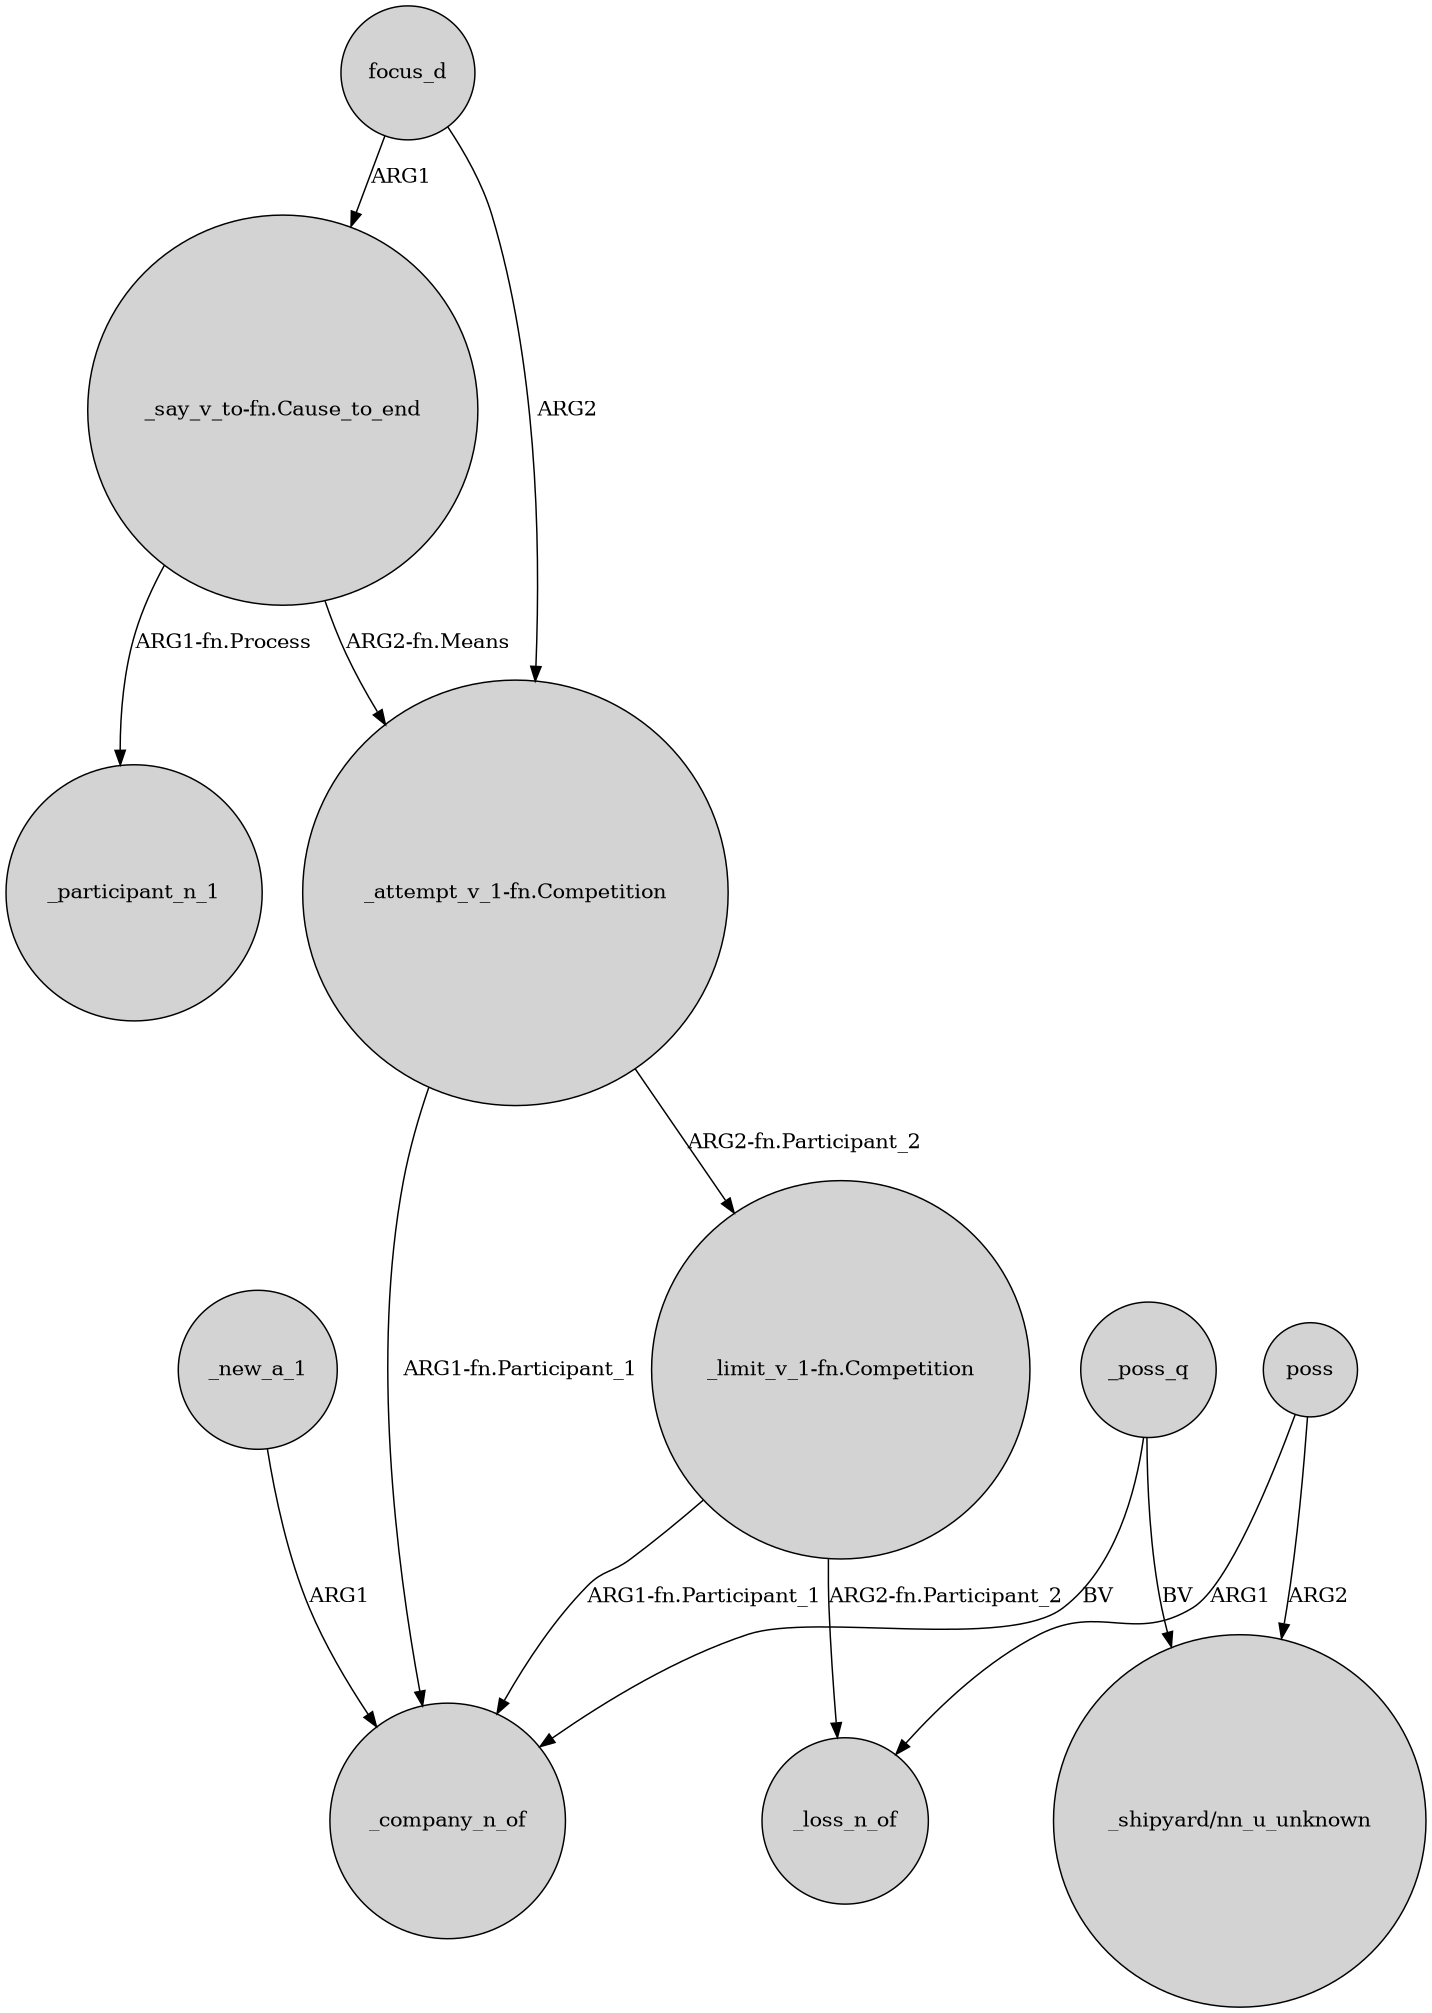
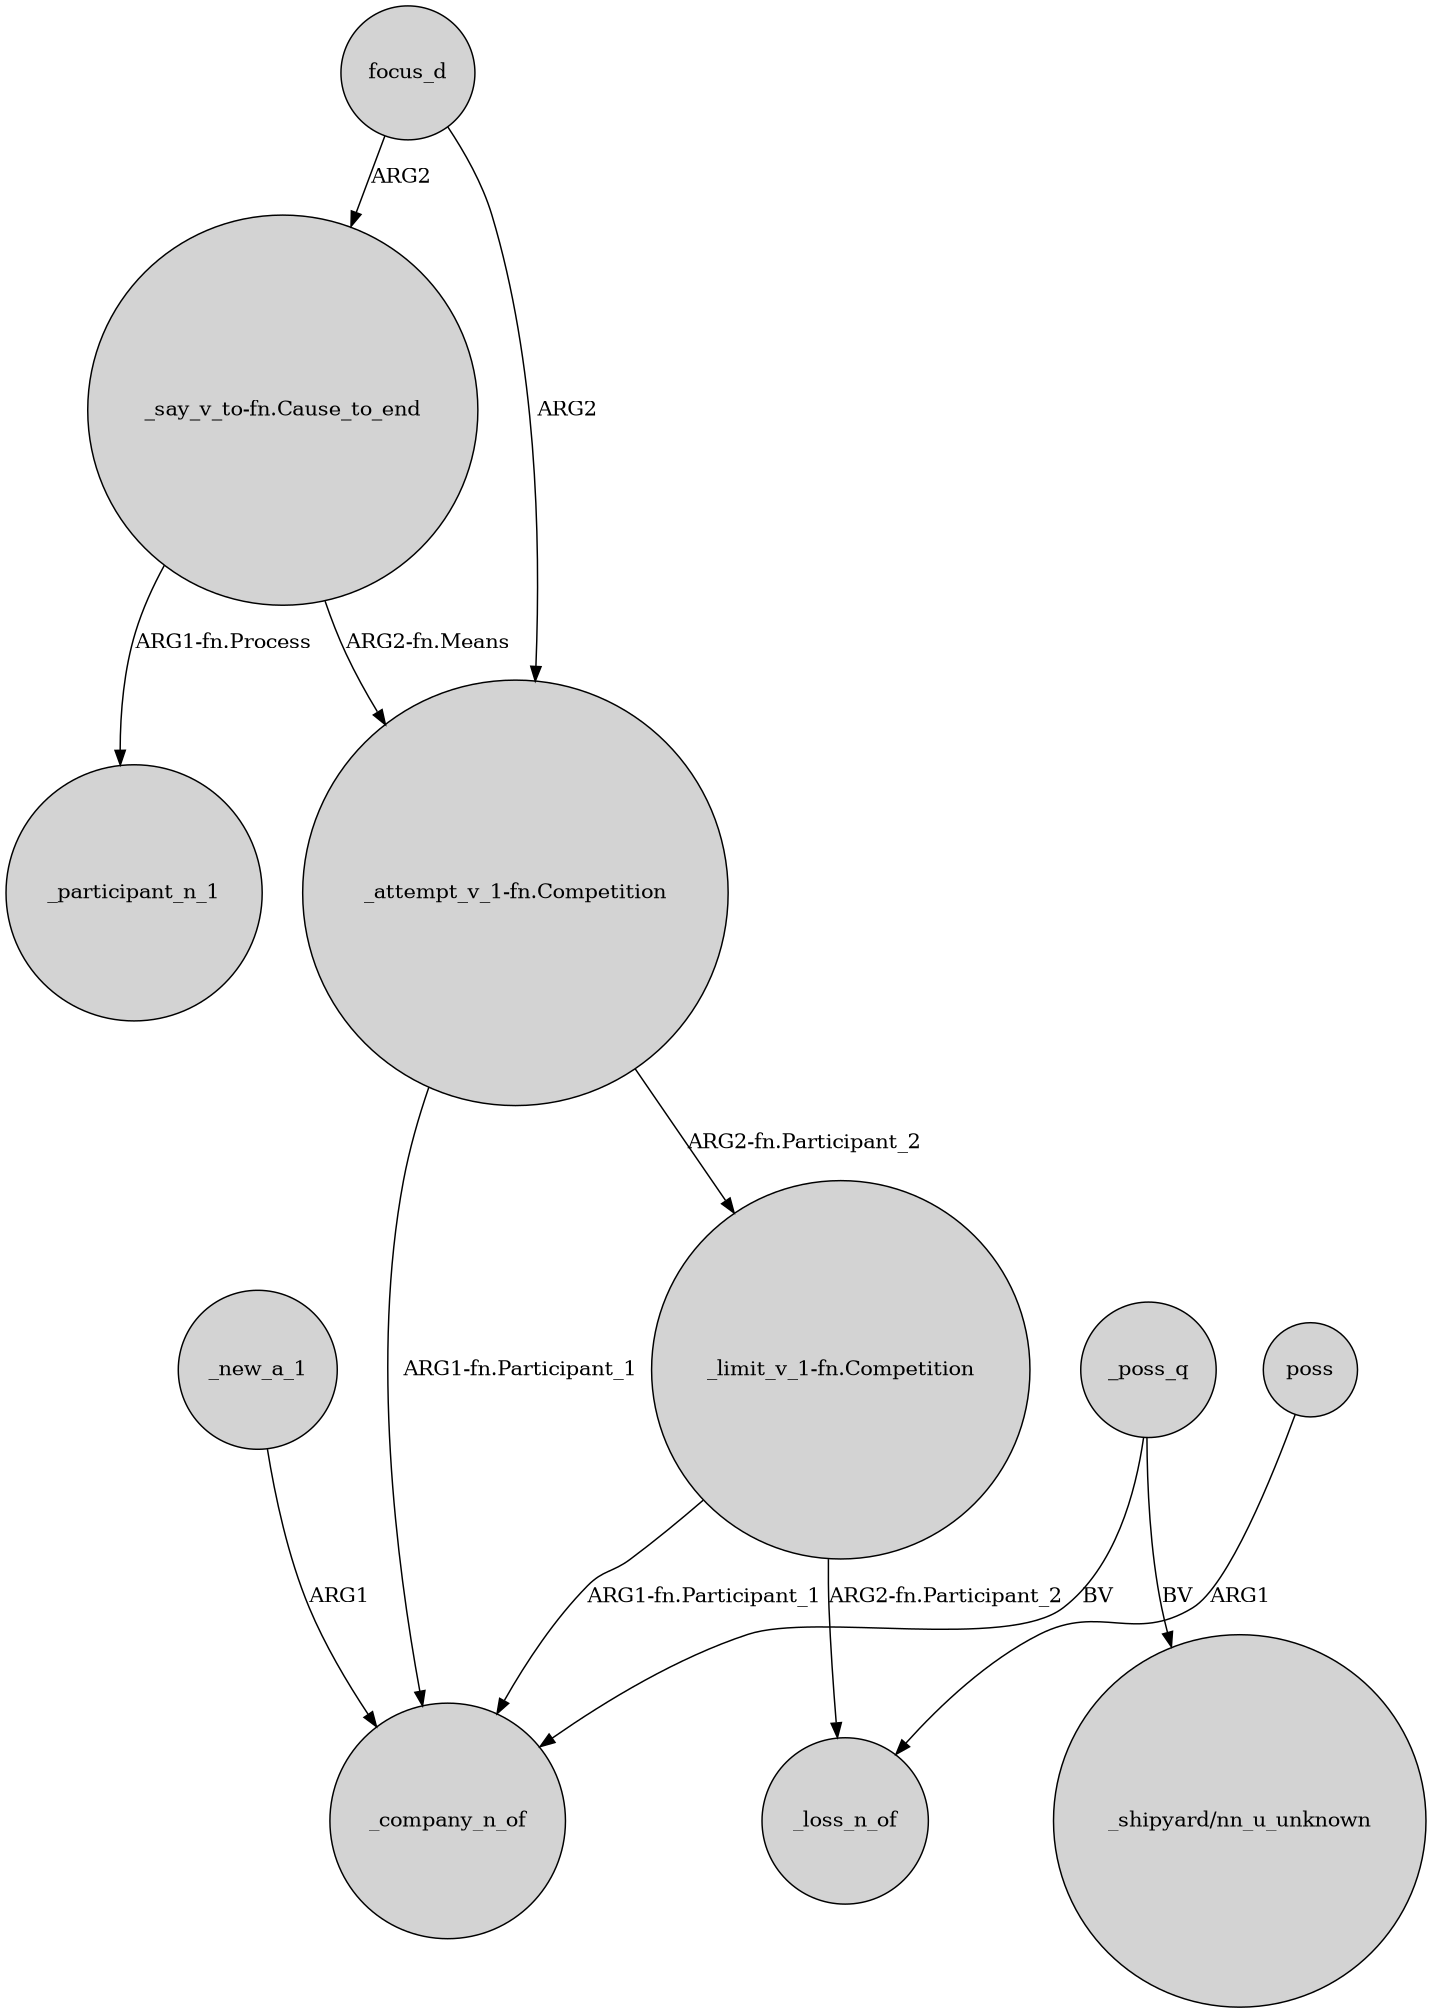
edge "focus_d" -> "_say_v_to-fn.Cause_to_end": label "ARG1" -> "ARG2"
edge "poss" -> "_shipyard/nn_u_unknown": removed, label "ARG2"
